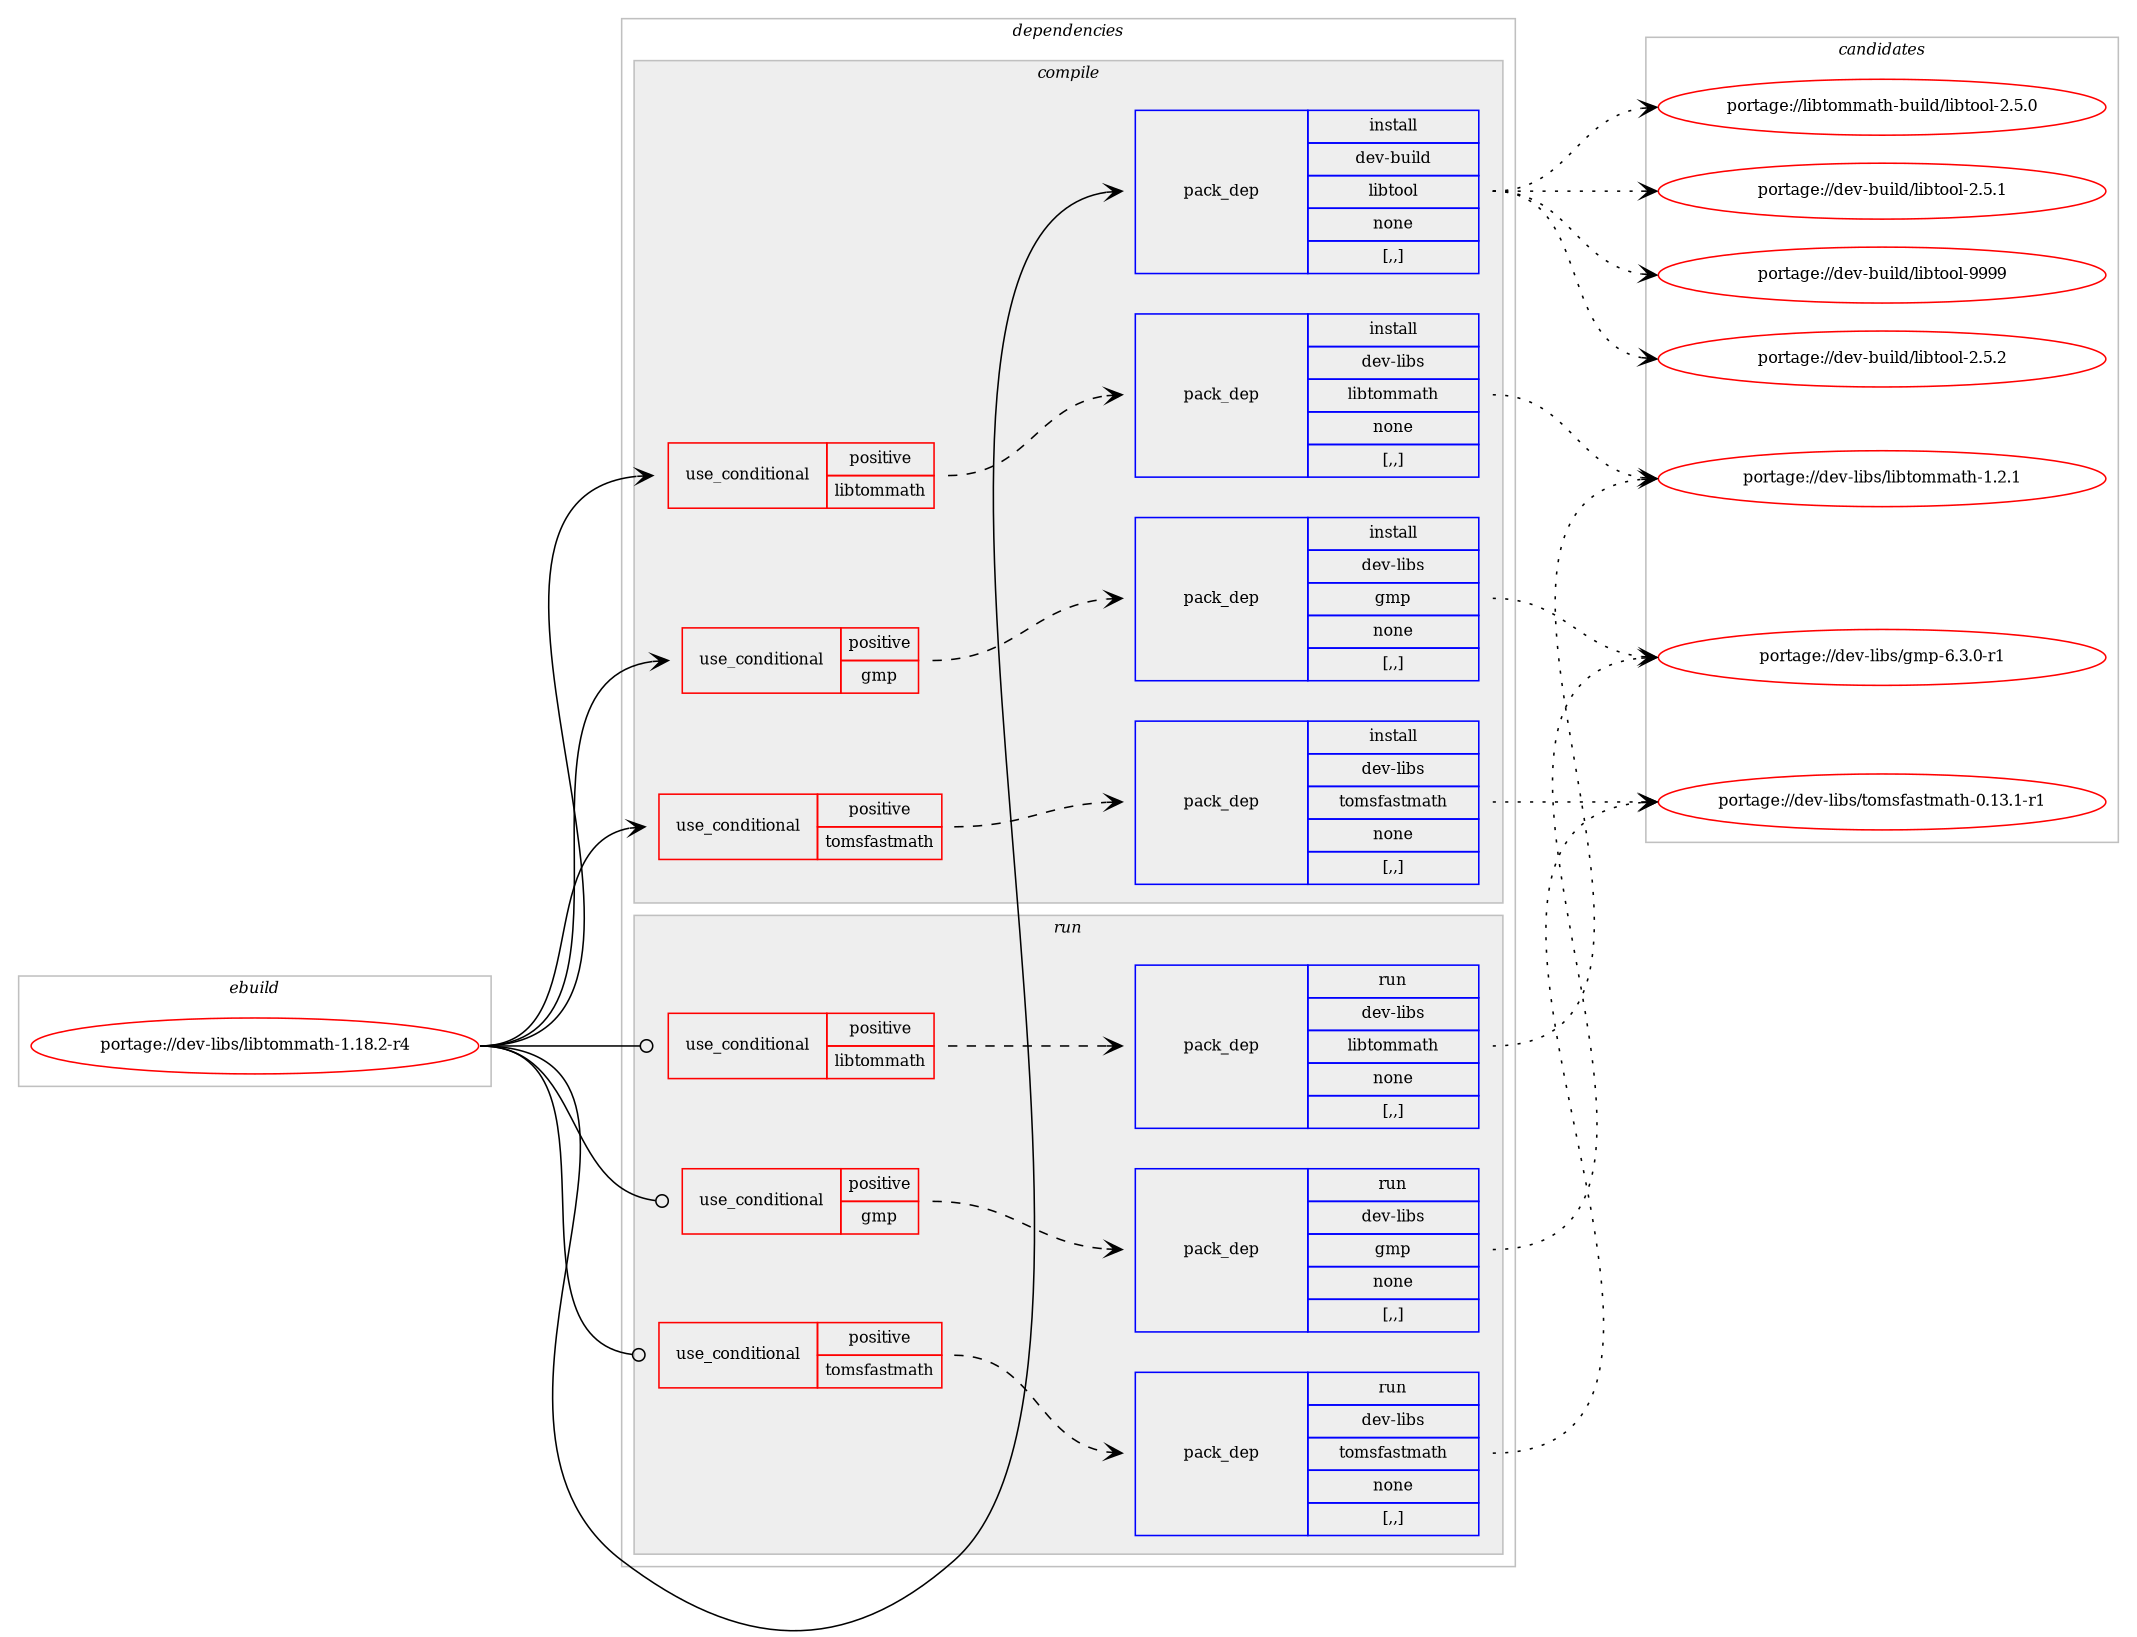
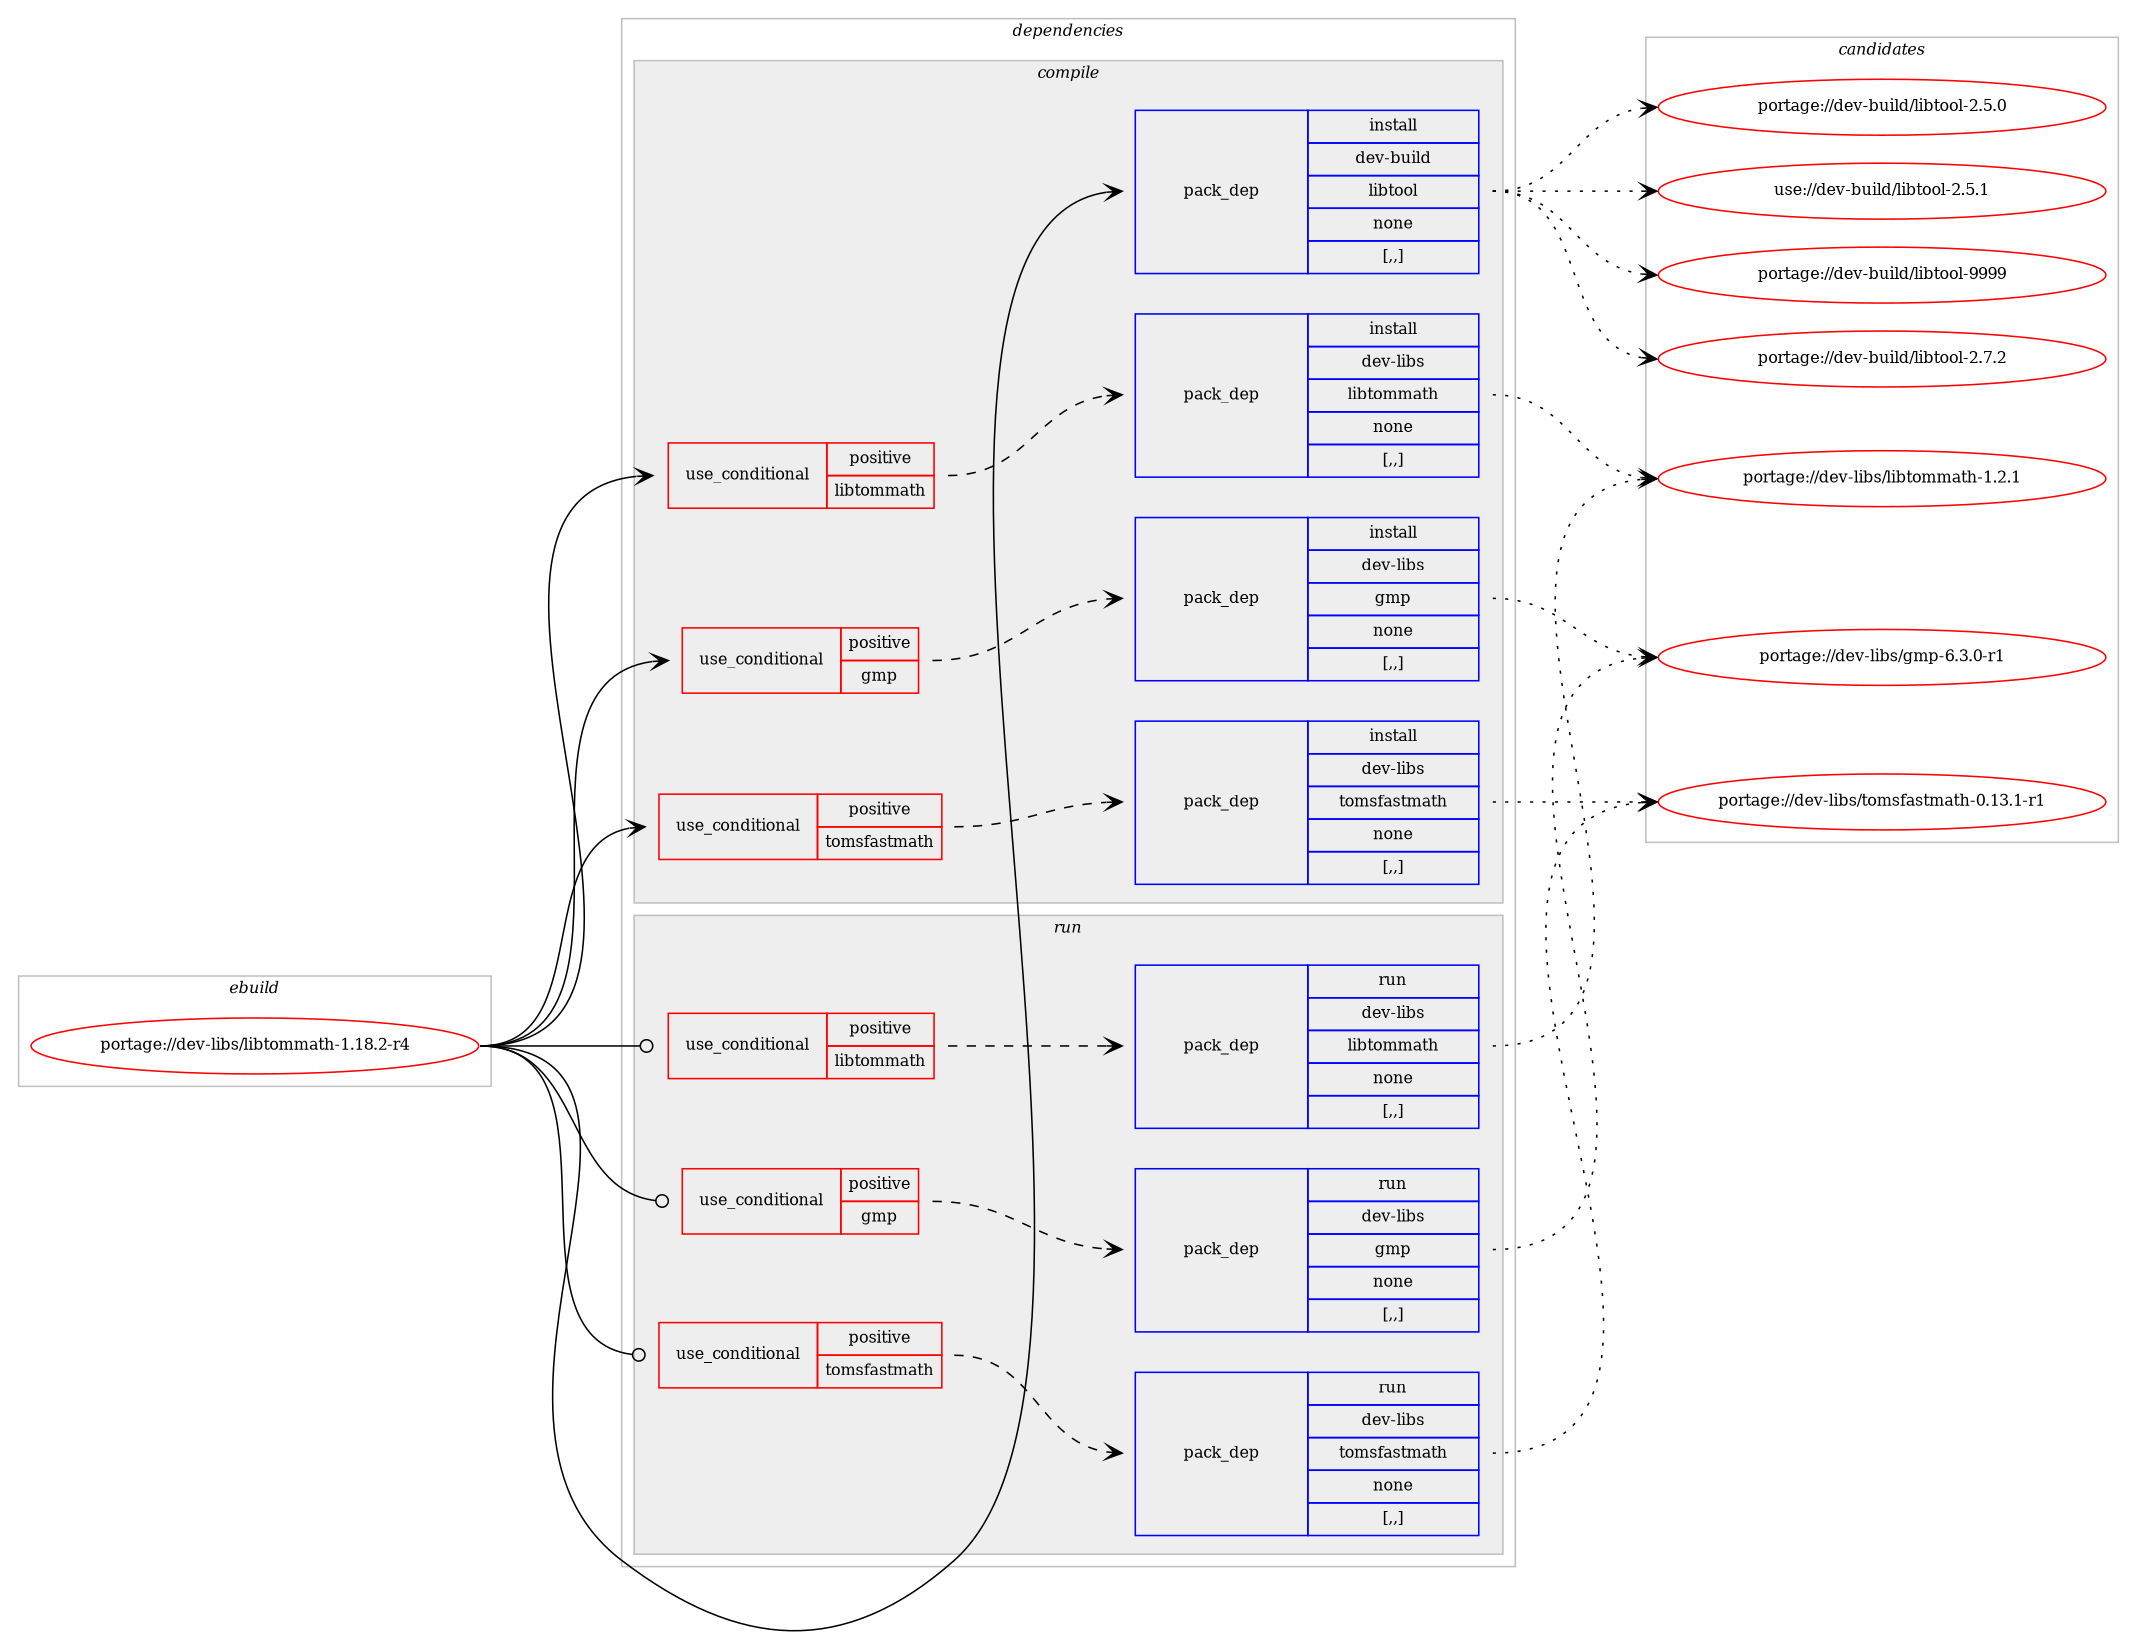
node "portage://libtommath-build/libtool-2.5.0": label "portage://libtommath-build/libtool-2.5.0" -> "portage://dev-build/libtool-2.5.0"
node "portage://dev-build/libtool-2.5.1": label "portage://dev-build/libtool-2.5.1" -> "use://dev-build/libtool-2.5.1"
node "portage://dev-build/libtool-2.5.2": label "portage://dev-build/libtool-2.5.2" -> "portage://dev-build/libtool-2.7.2"
